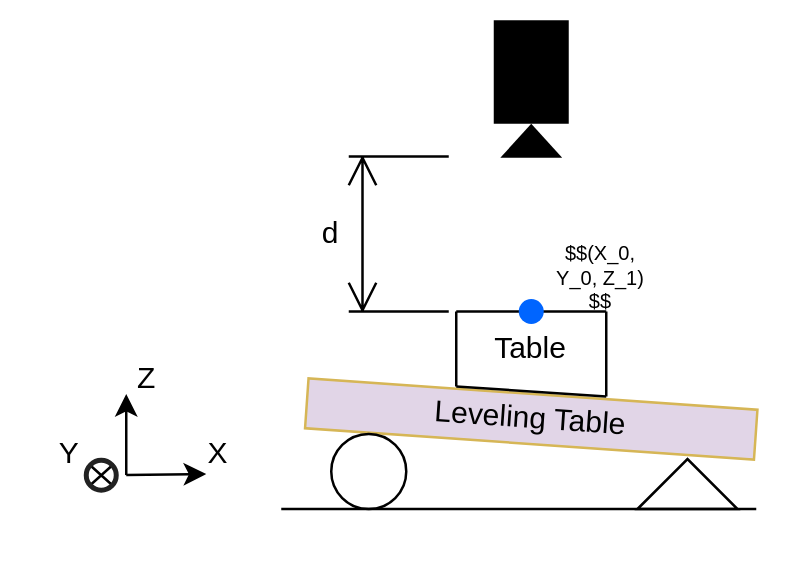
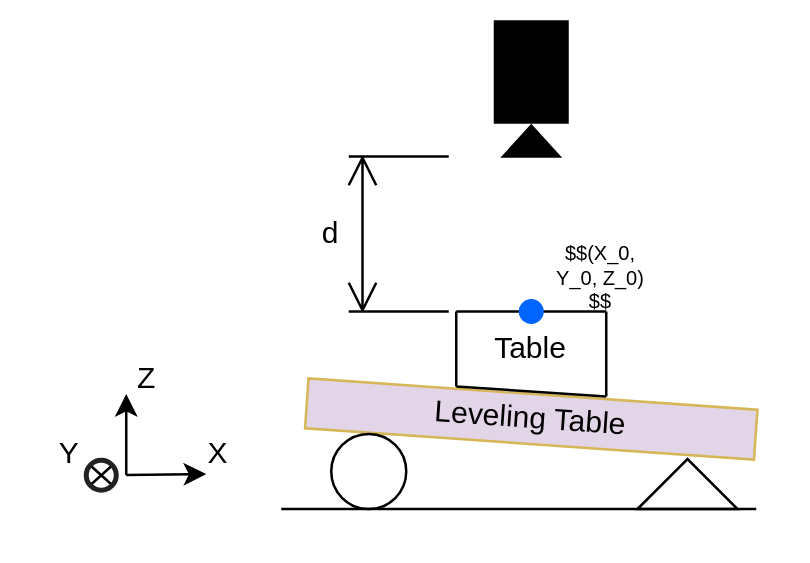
node "$$(X_0, Y_0, Z_1) $$": label "$$(X_0, Y_0, Z_1) $$" -> "$$(X_0, Y_0, Z_0) $$"
